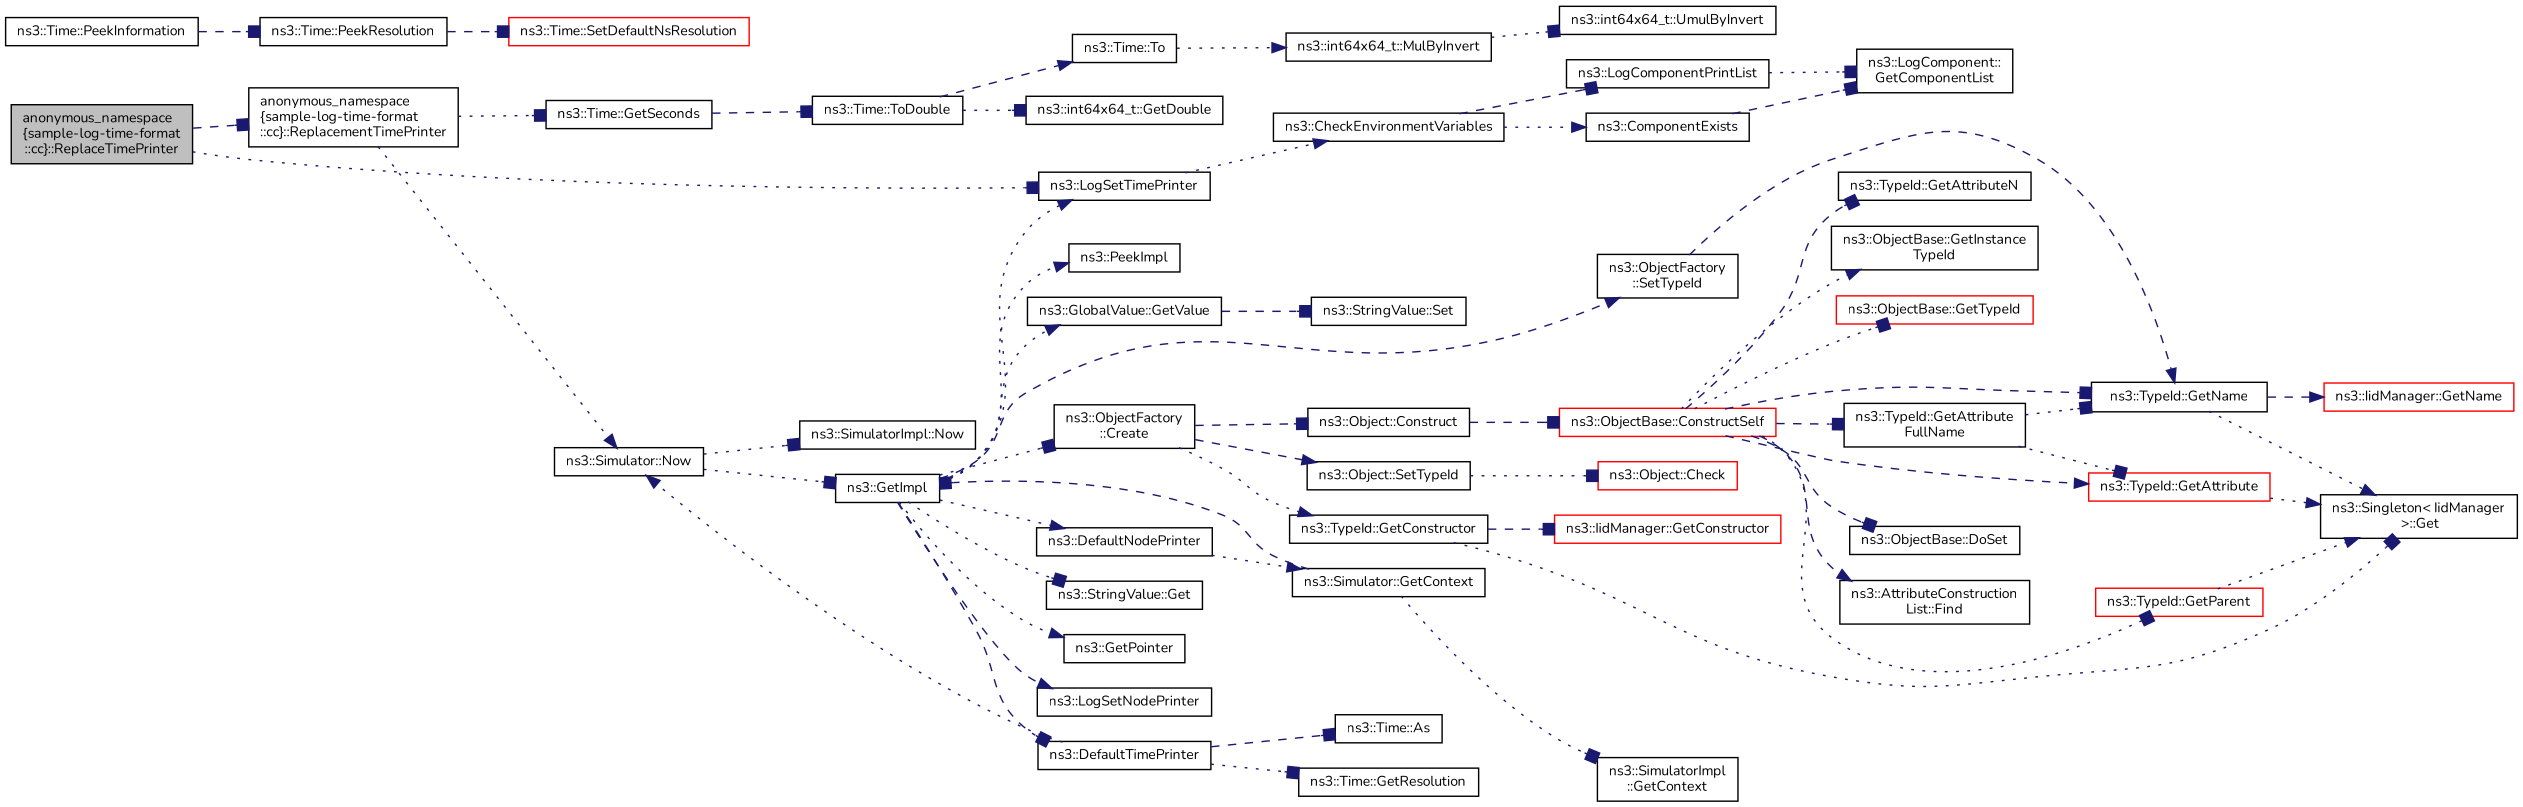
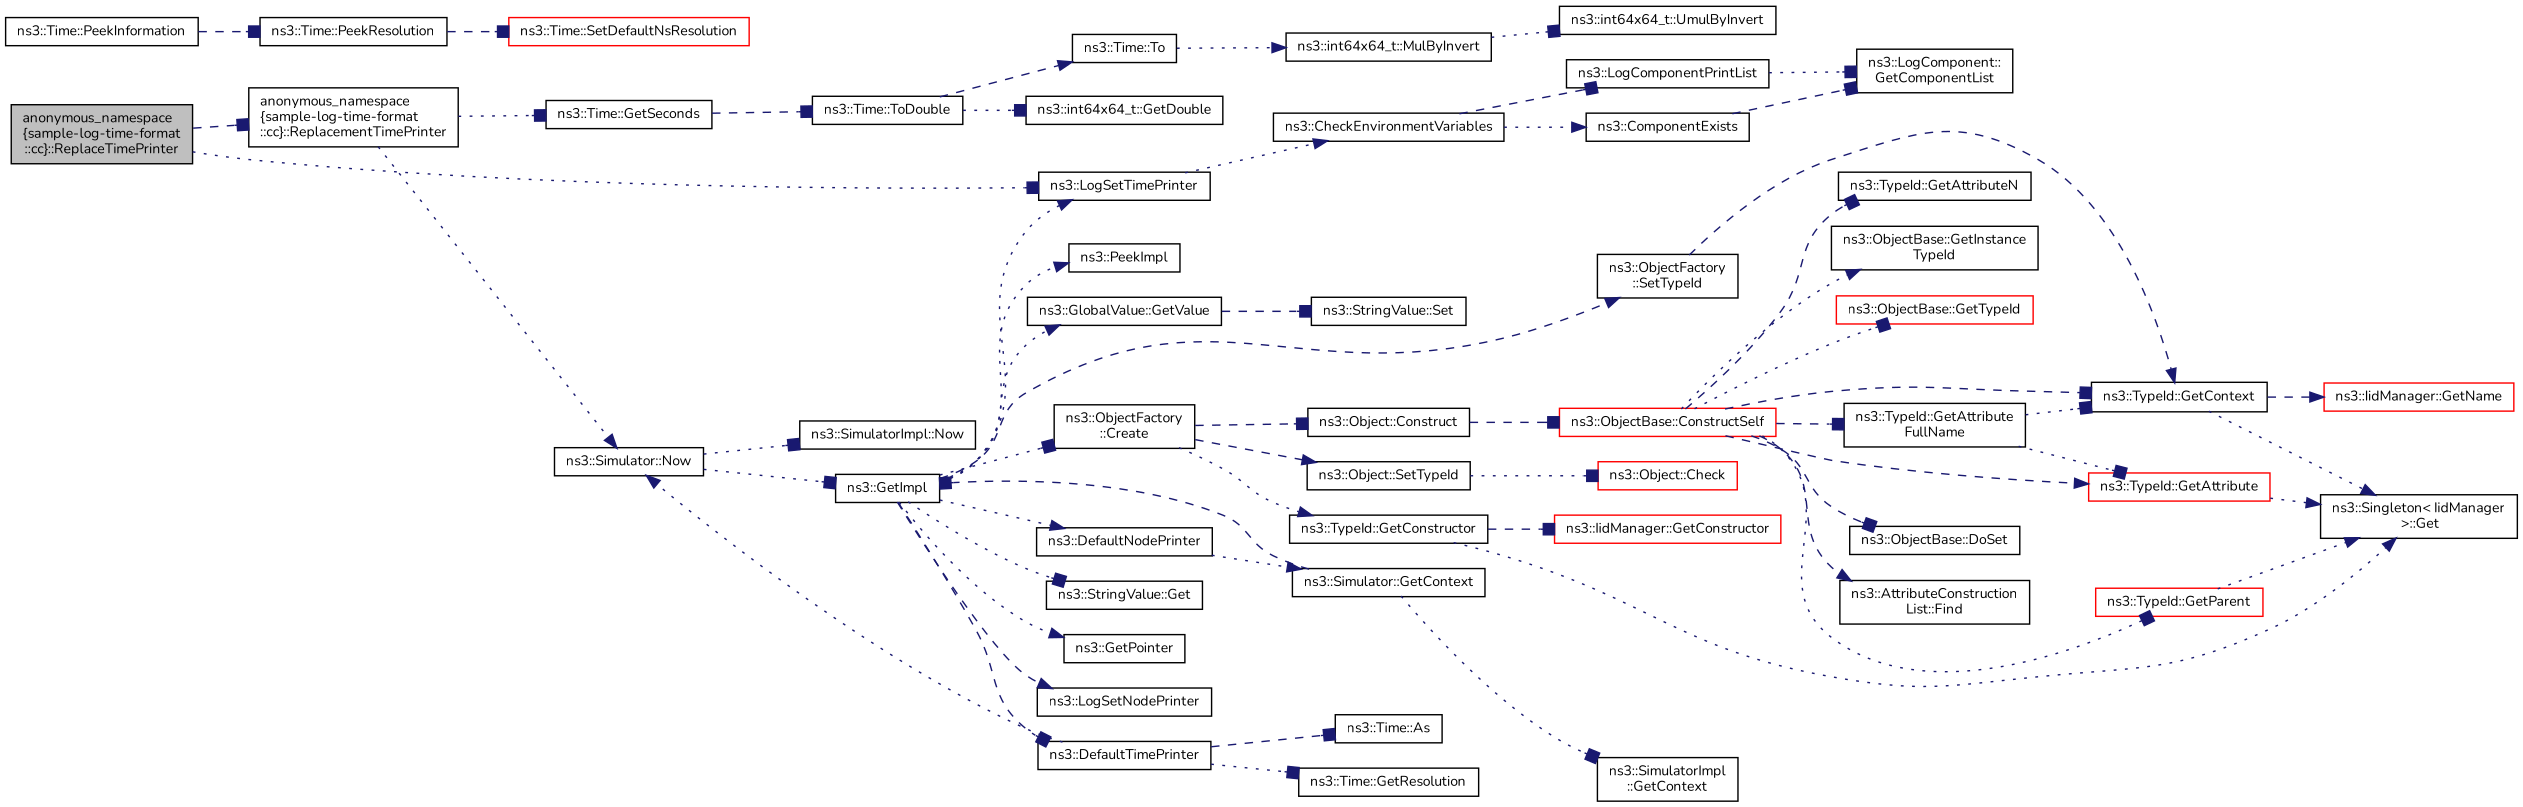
node "ns3::TypeId::GetName": label "ns3::TypeId::GetName" -> "ns3::TypeId::GetContext"
edge "ns3::TypeId::GetConstructor" -> "ns3::Singleton< IidManager >::Get": arrowhead box -> normal
